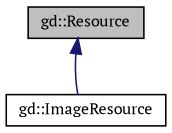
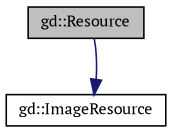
edge "gd::ImageResource" -> "gd::Resource": reversed
